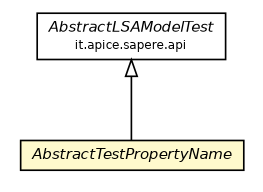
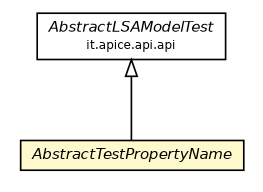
node "AbstractLSAModelTest": text "it.apice.sapere.api" -> "it.apice.api.api"
